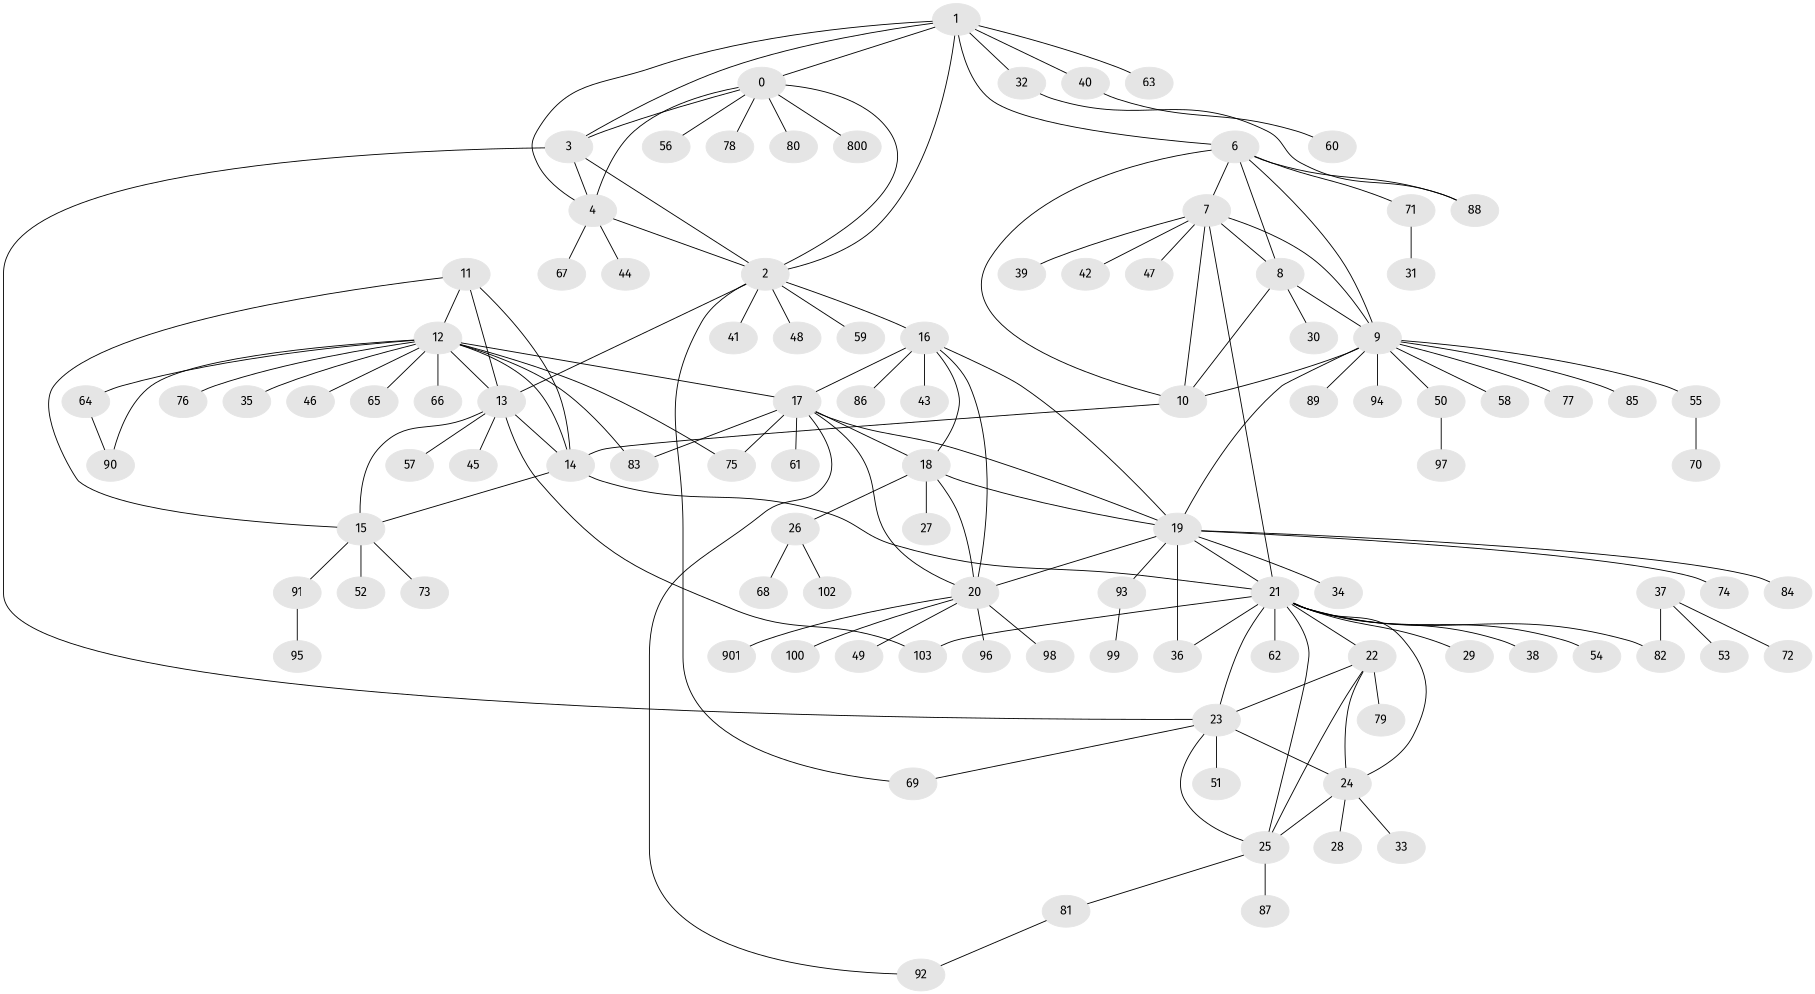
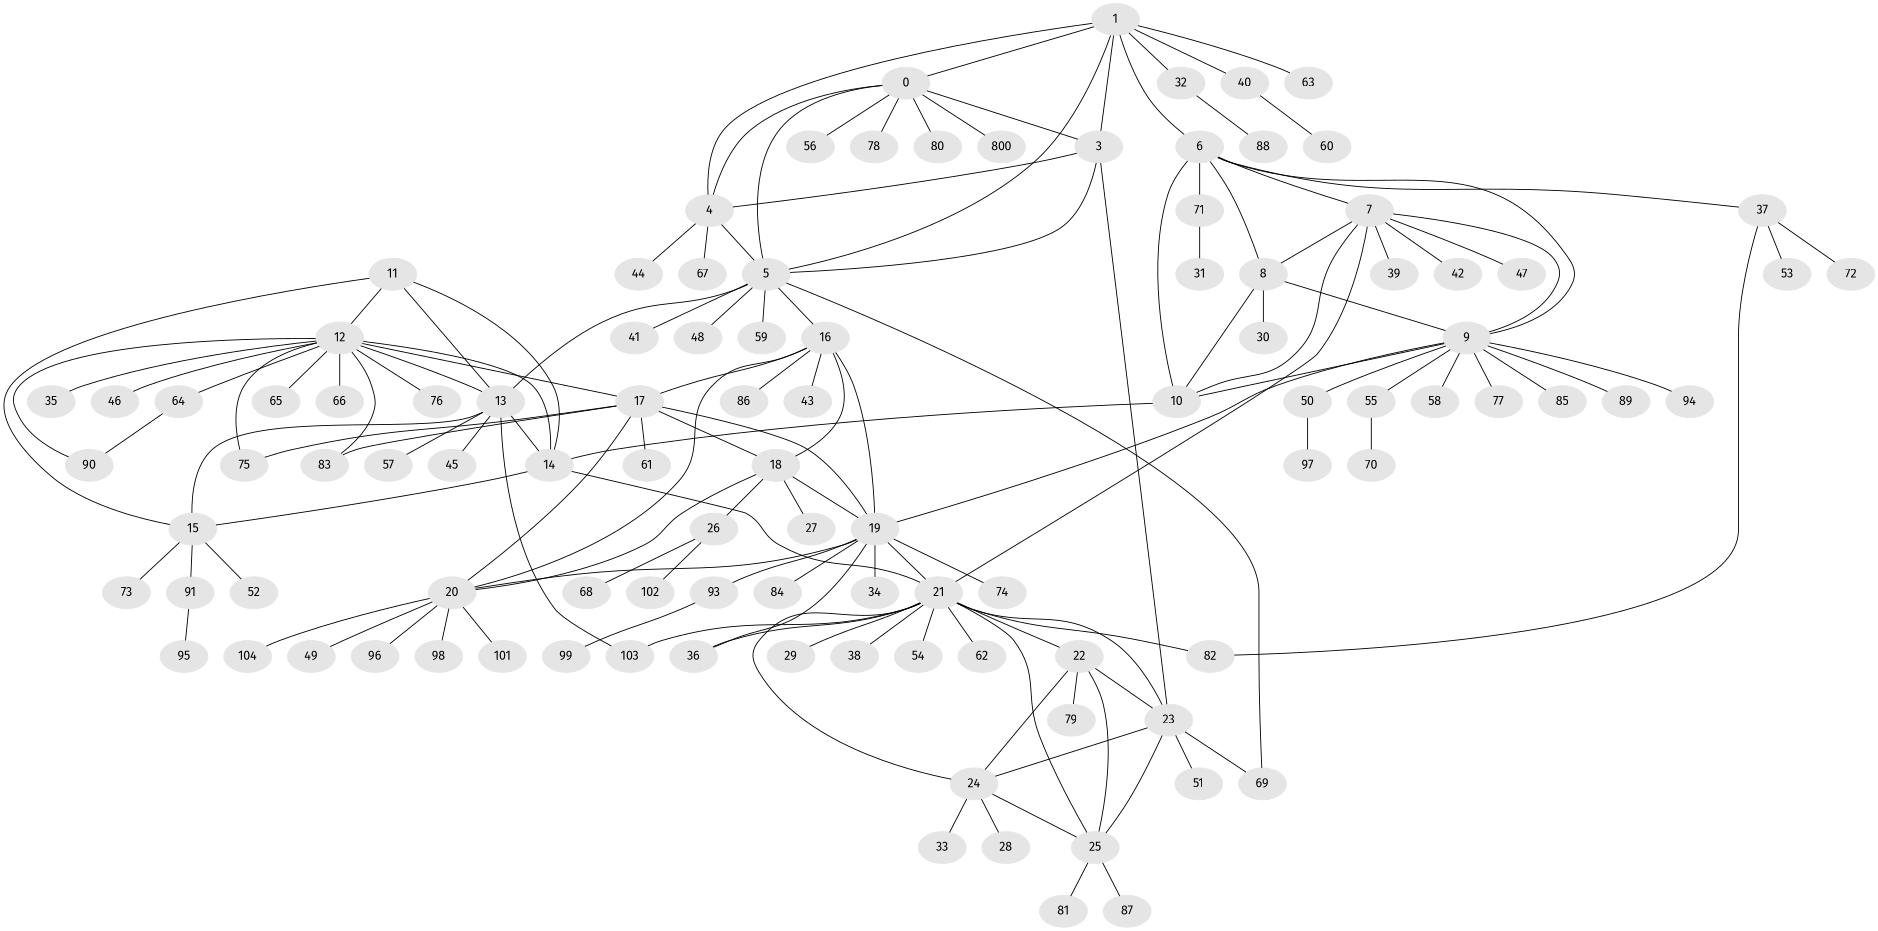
edge "6" -- "88": now "6" -- "37"
node "2": label "2" -> "5"
node "901": label "901" -> "101"
node "100": label "100" -> "104"
node "92": removed
